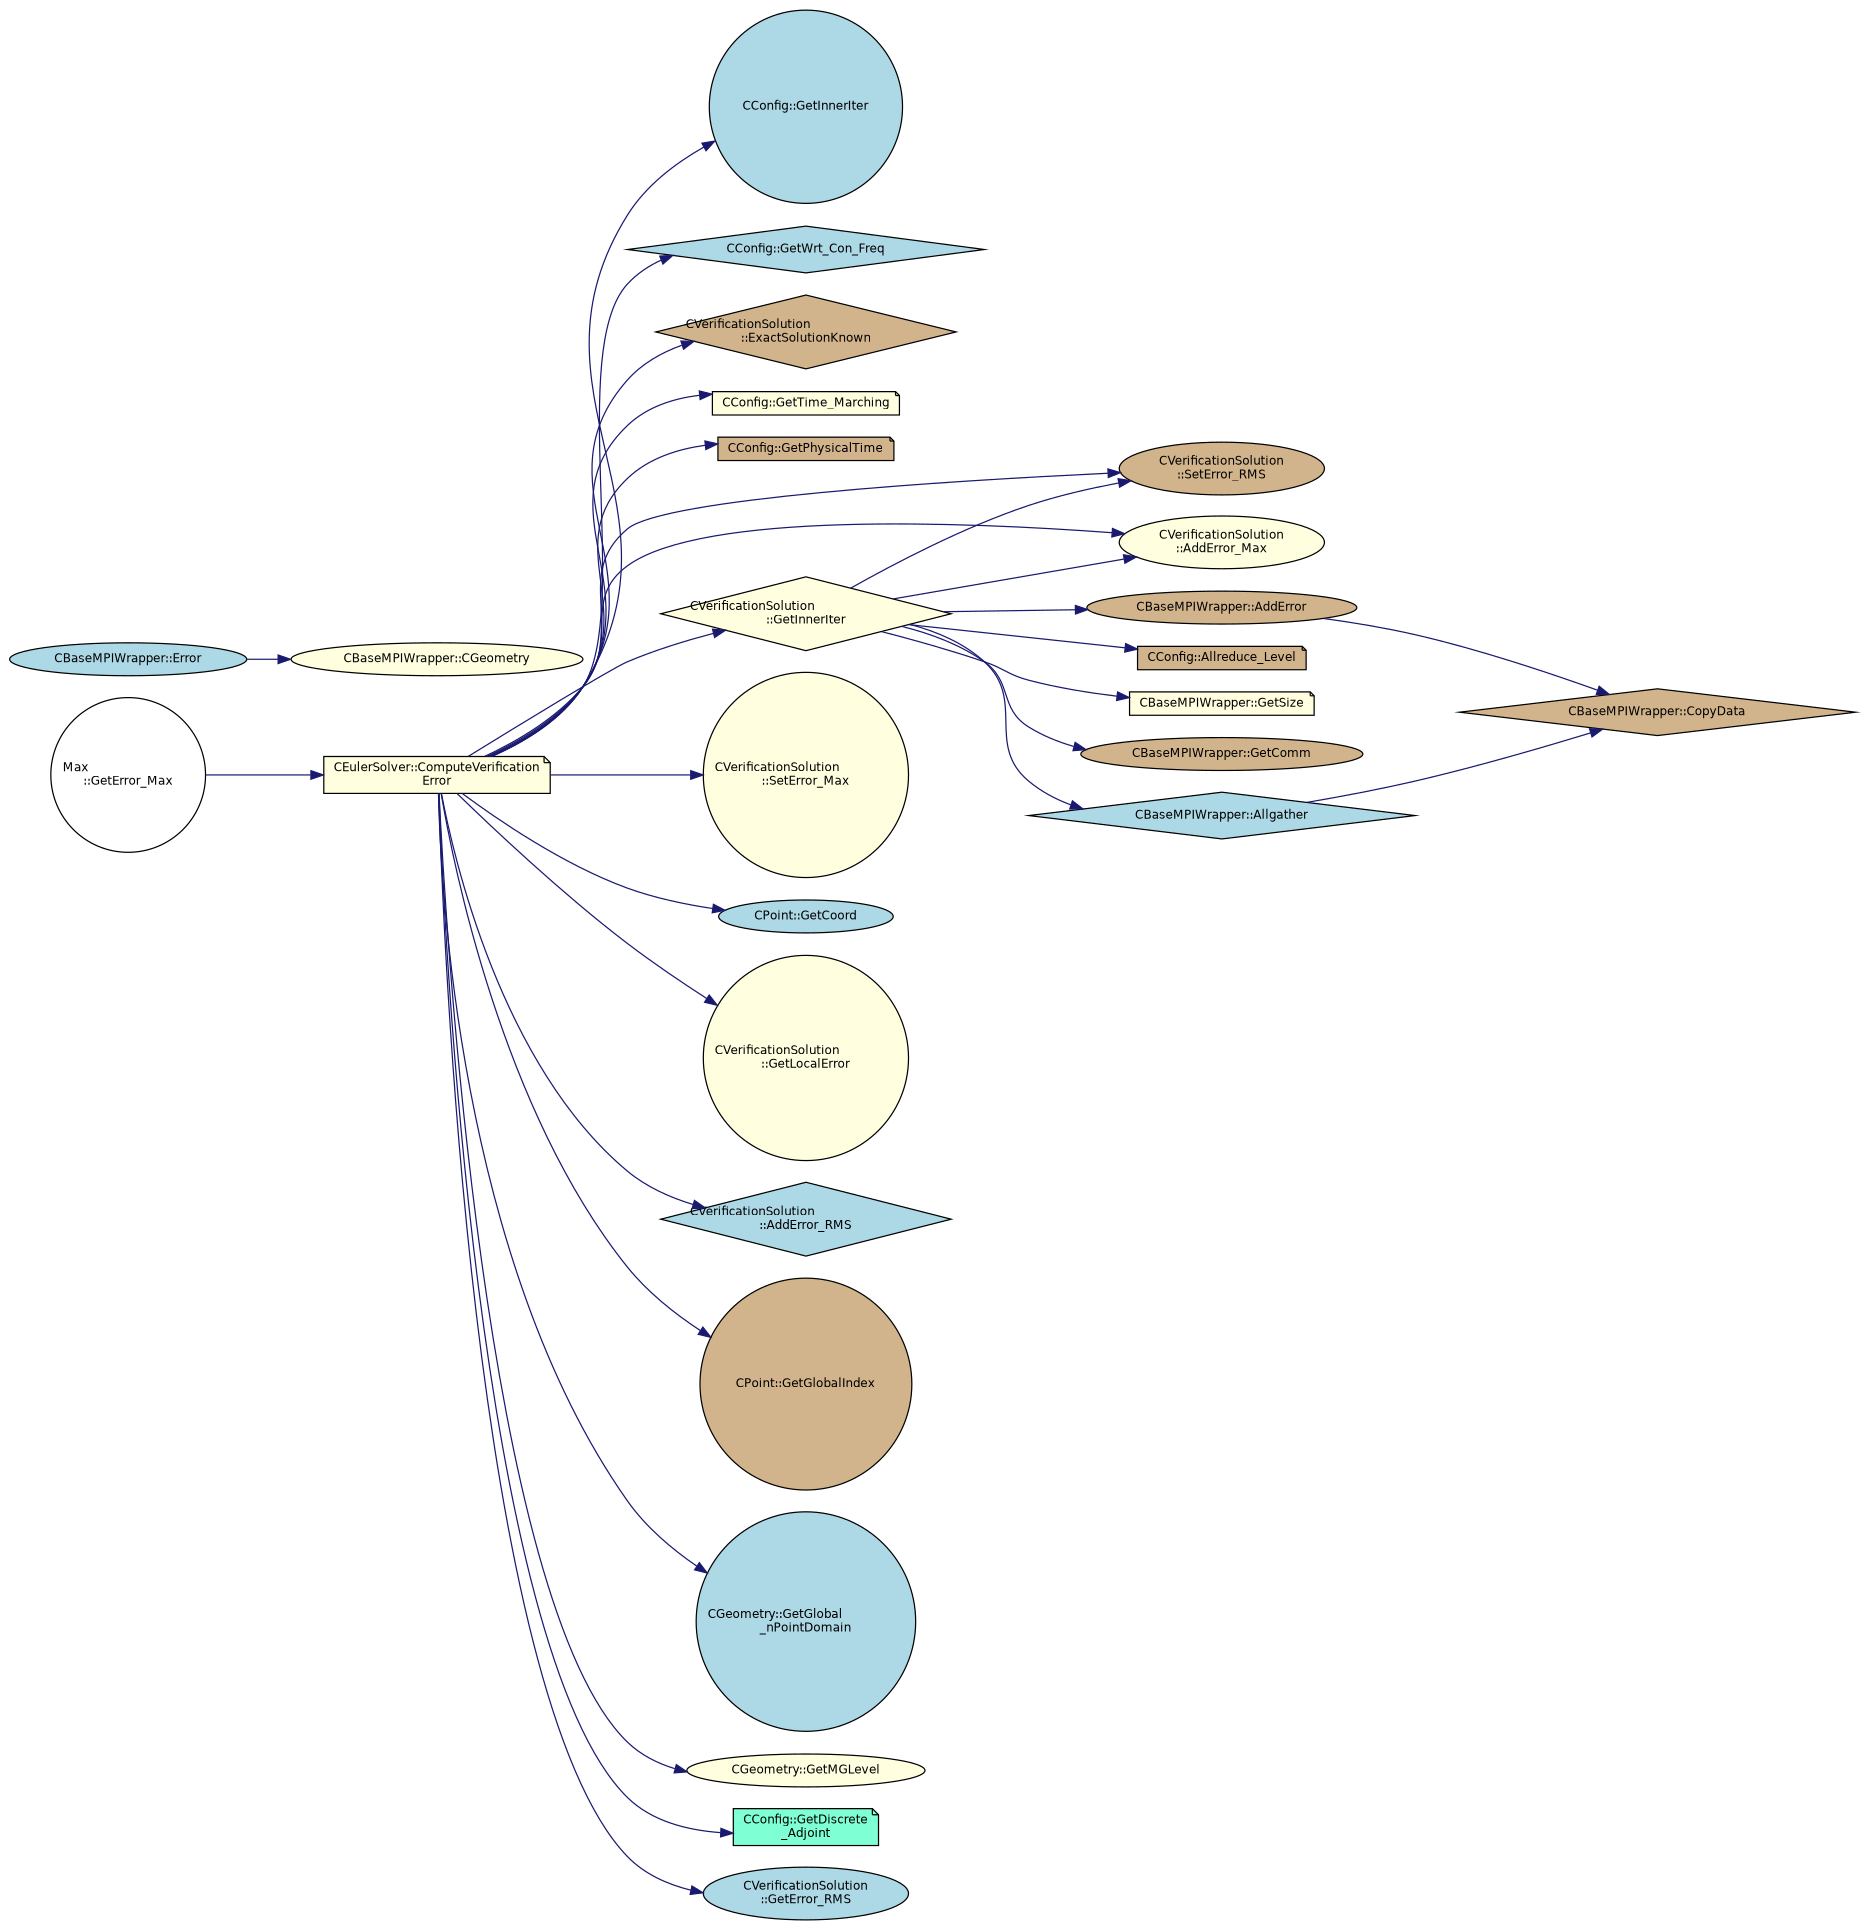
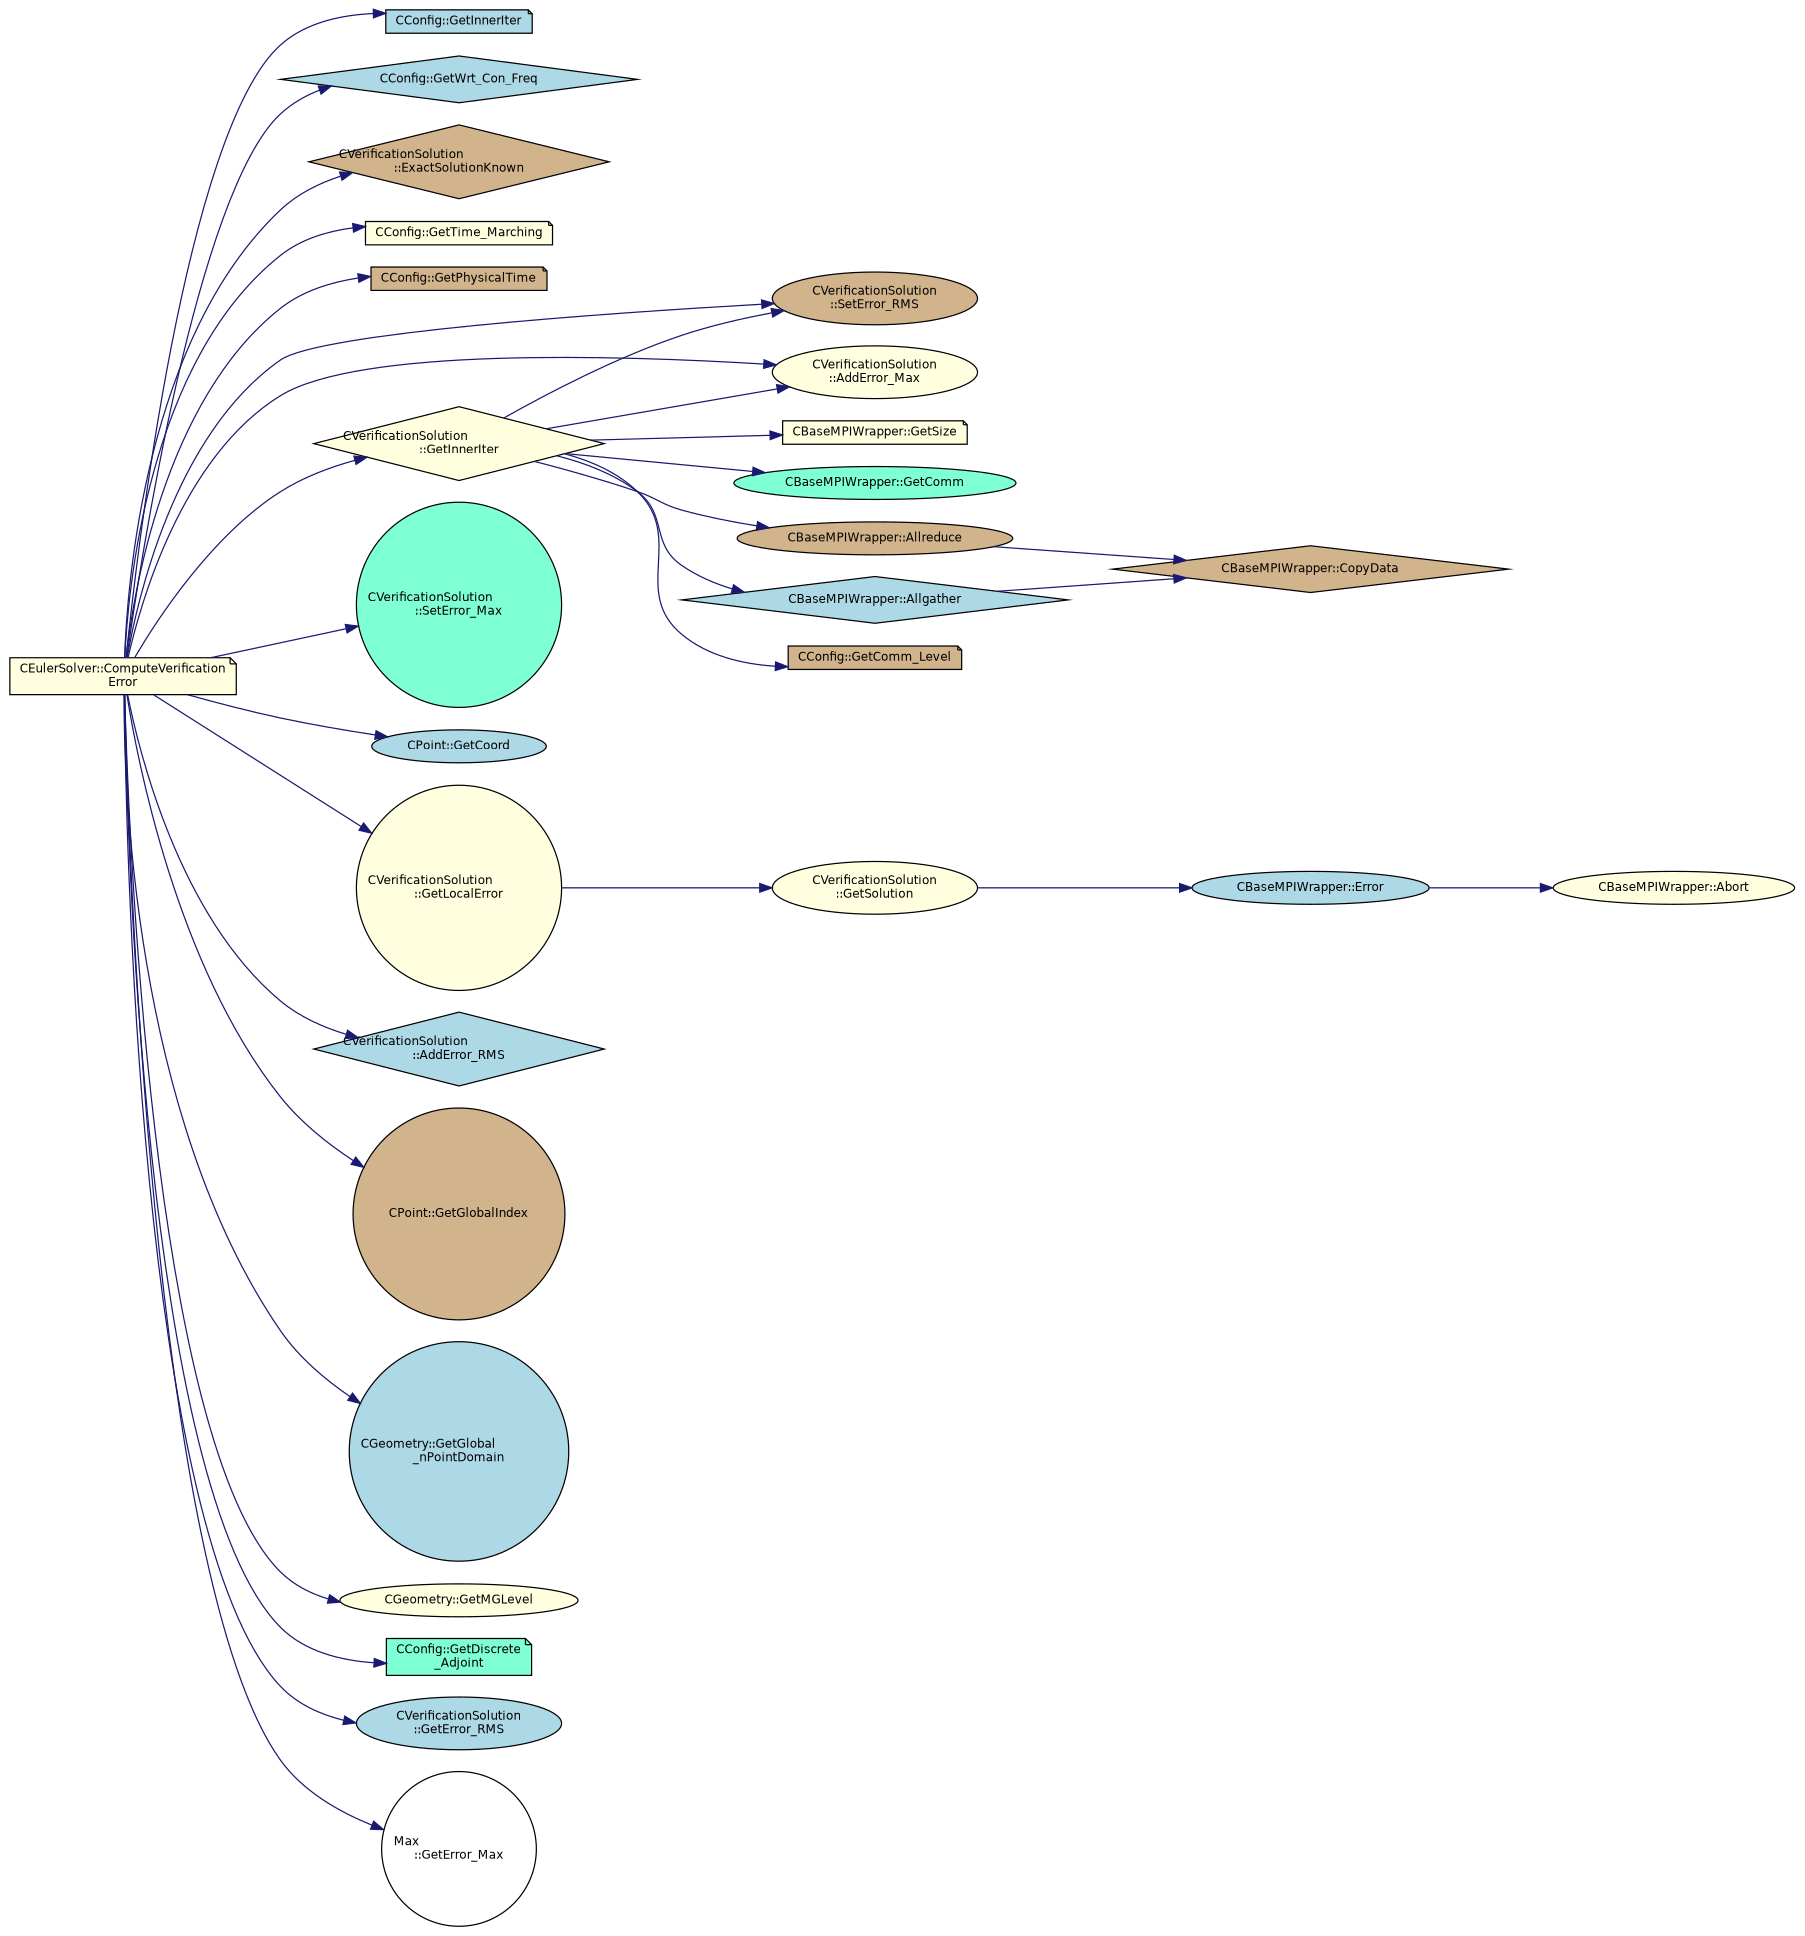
node "CConfig::GetInnerIter": shape circle -> note
node "CBaseMPIWrapper::AddError": label "CBaseMPIWrapper::AddError" -> "CBaseMPIWrapper::Allreduce"
node "CConfig::Allreduce_Level": label "CConfig::Allreduce_Level" -> "CConfig::GetComm_Level"
node "CBaseMPIWrapper::CGeometry": label "CBaseMPIWrapper::CGeometry" -> "CBaseMPIWrapper::Abort"
node "CBaseMPIWrapper::GetComm": fillcolor tan -> aquamarine
edge "Max ::GetError_Max" -> "CEulerSolver::ComputeVerification Error": reversed
node "CVerificationSolution ::SetError_Max": fillcolor lightyellow -> aquamarine
node "CVerificationSolution ::GetSolution": added
